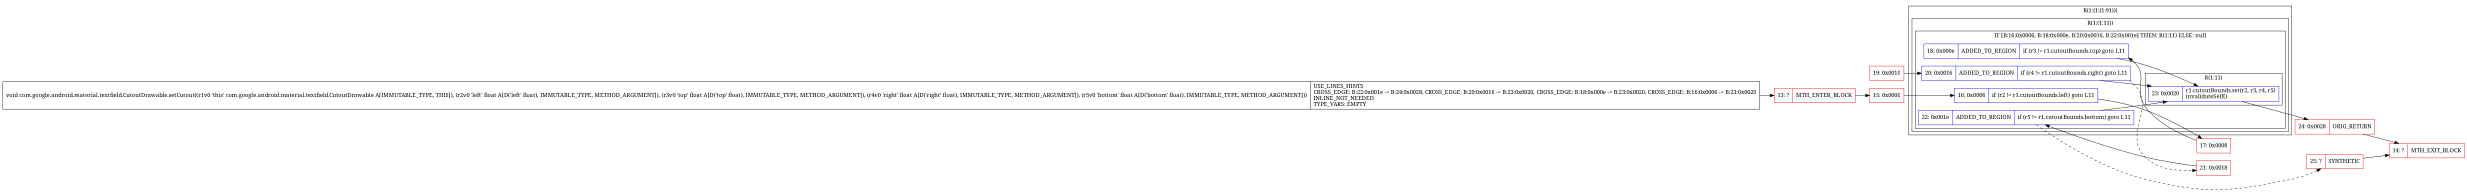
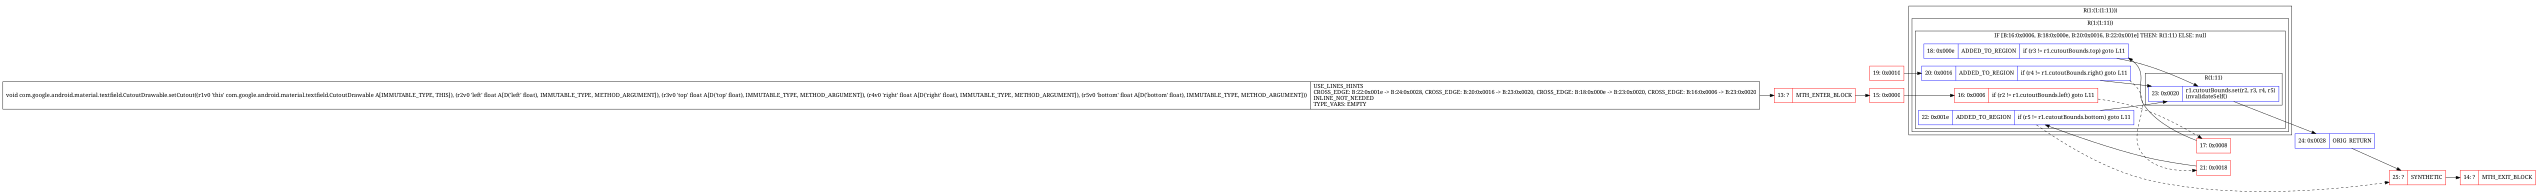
cluster "R(1:(1:(1:91)))": label "R(1:(1:(1:91)))" -> "R(1:(1:(1:11)))"
node "16: 0x0006": color blue -> red
edge "16: 0x0006" -> "17: 0x0008": style solid -> dashed
node "24: 0x0028": color red -> blue
edge "24: 0x0028" -> "14: ?": now "24: 0x0028" -> "25: ?"
